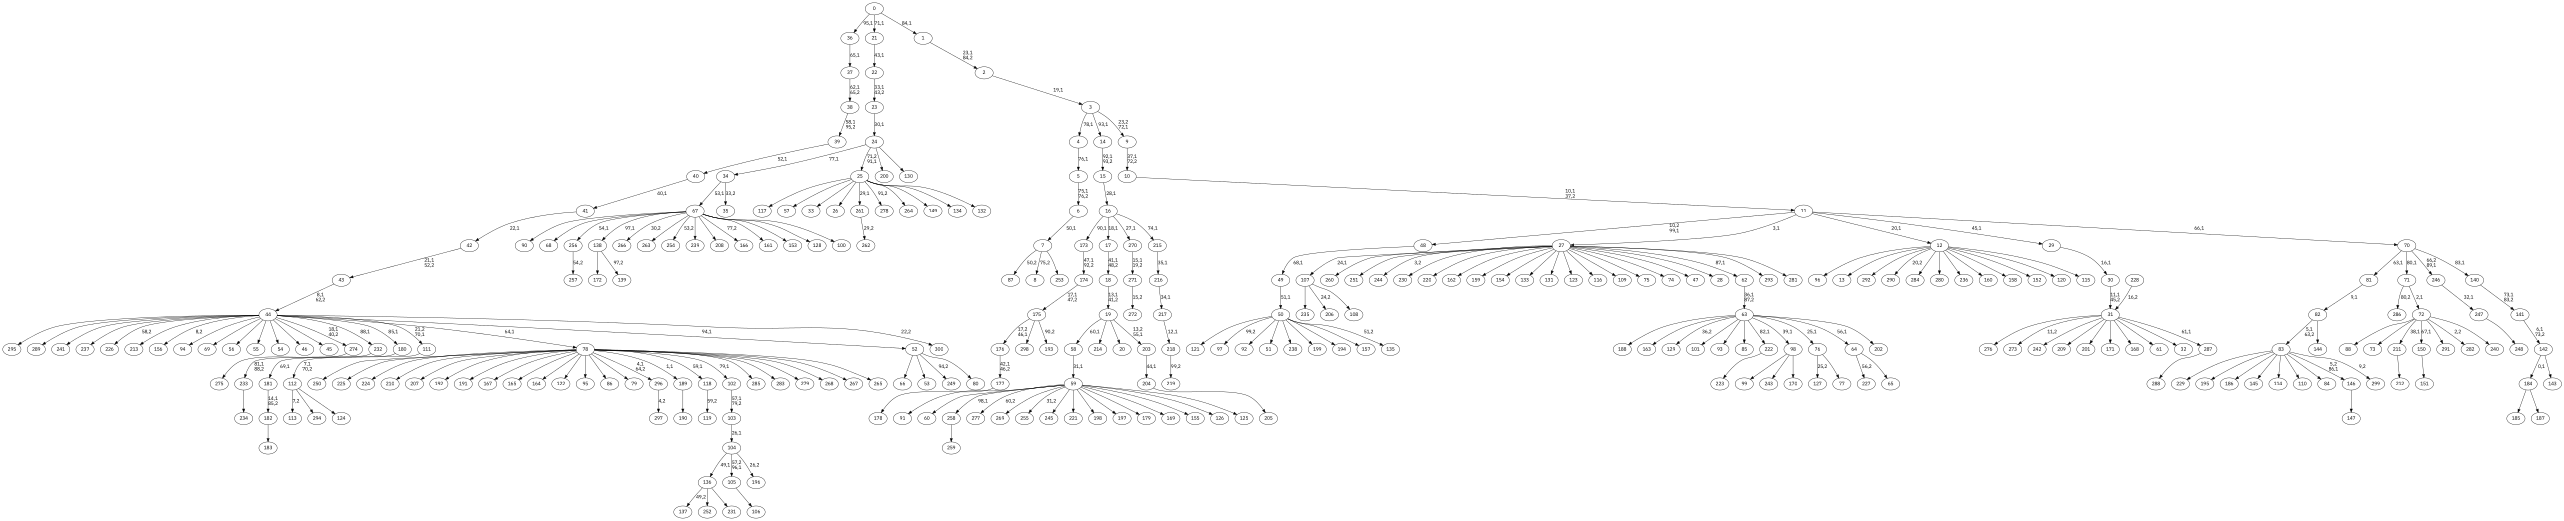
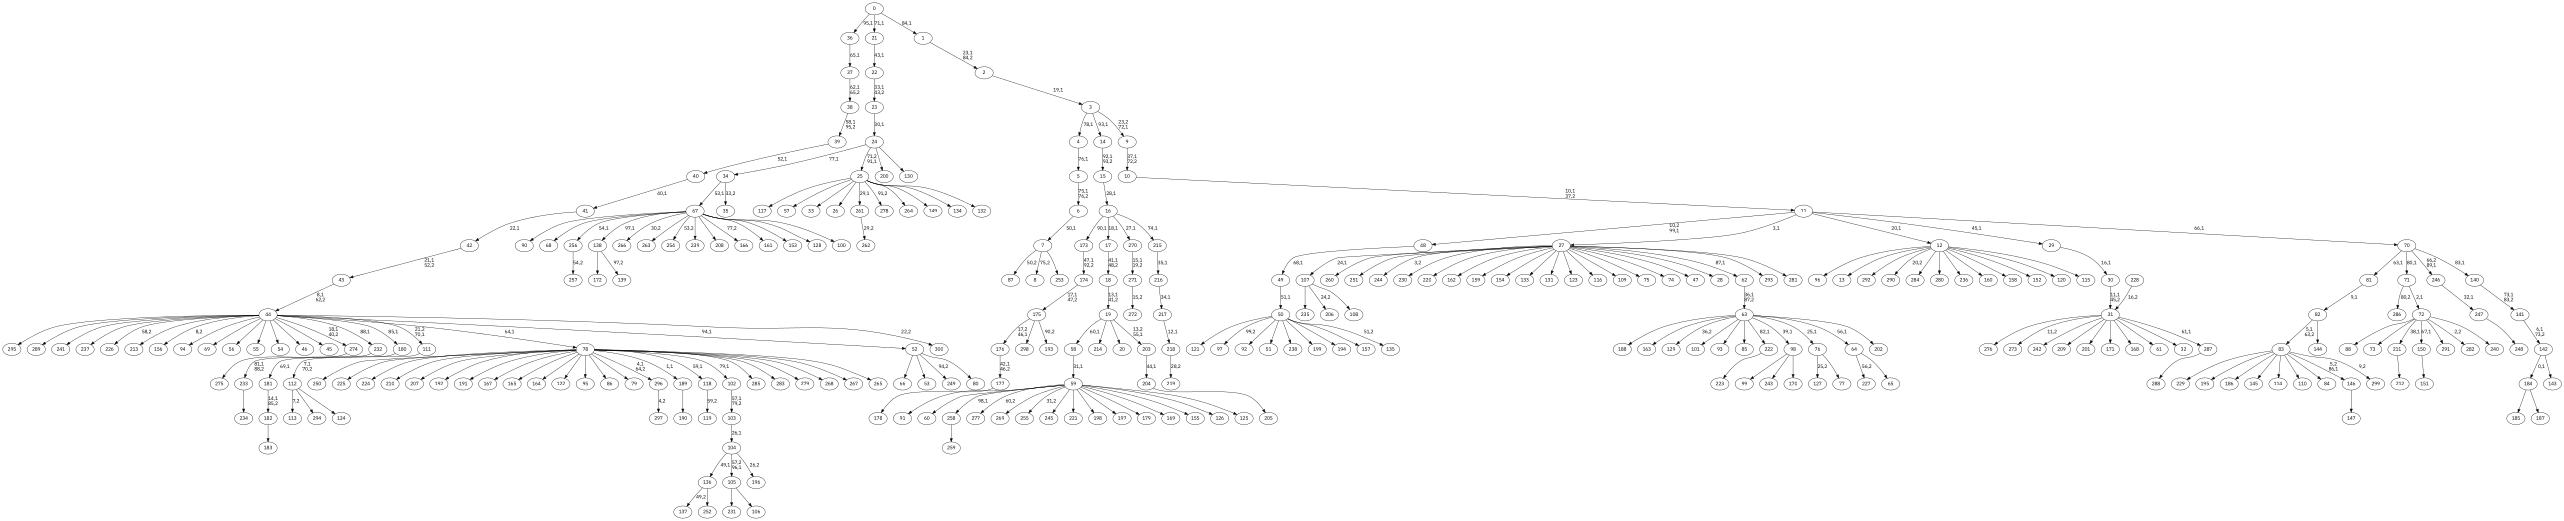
edge "218" -> "219": label "99,2" -> "28,2"
edge "136" -> "231": now "105" -> "231"
